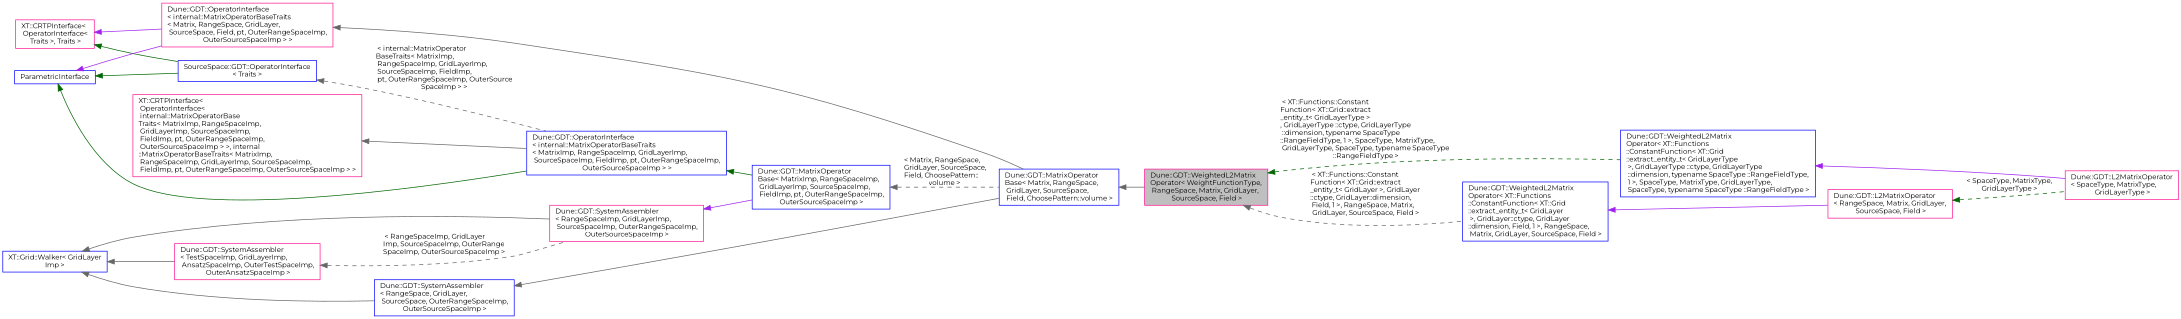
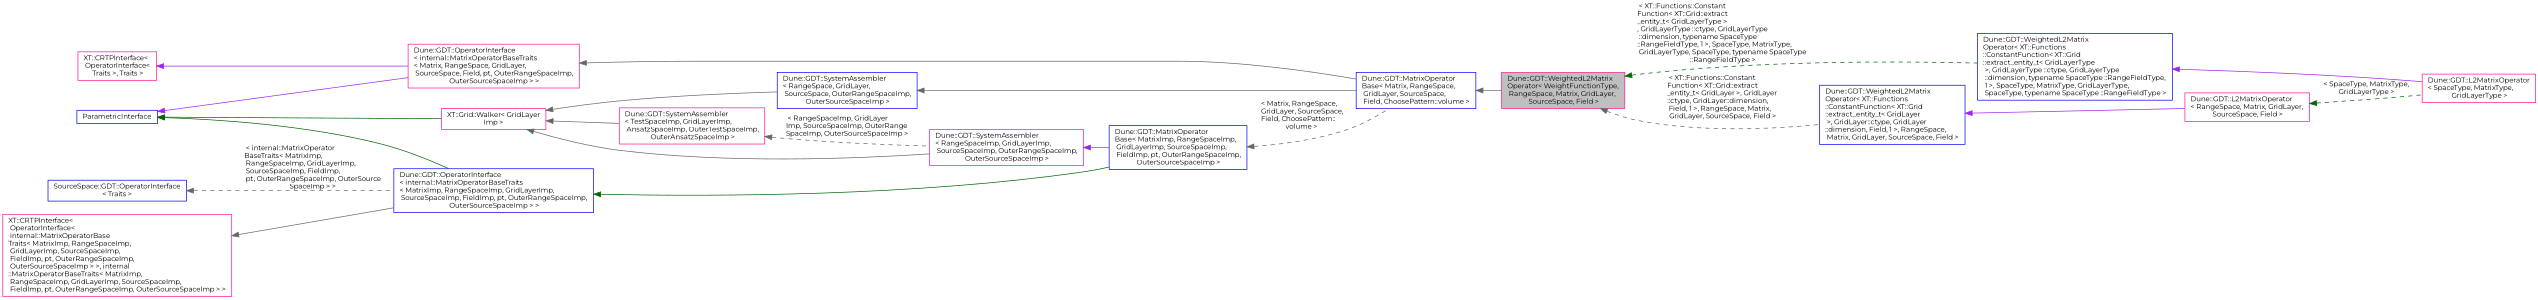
edge "SourceSpace::GDT::OperatorInterface < Traits >" -> "XT::CRTPInterface< OperatorInterface< Traits >, Traits >": removed
edge "SourceSpace::GDT::OperatorInterface < Traits >" -> "ParametricInterface": now "XT::Grid::Walker< GridLayer Imp >" -> "ParametricInterface"
node "XT::Grid::Walker< GridLayer Imp >": color blue -> deeppink
